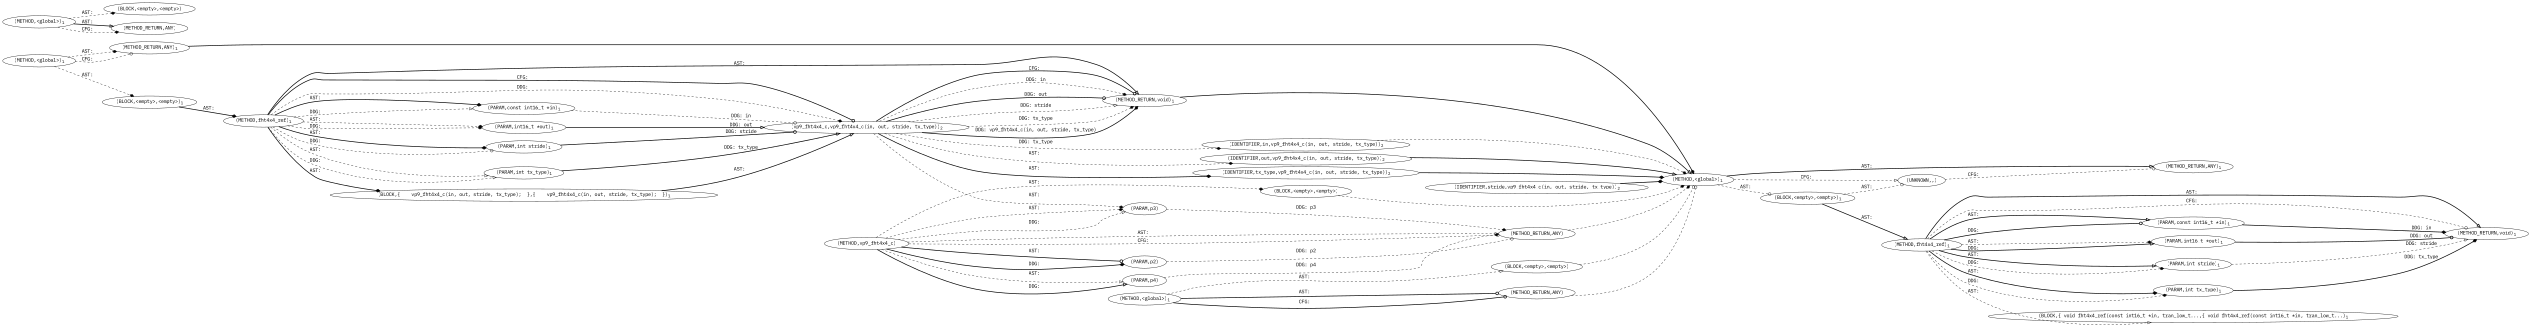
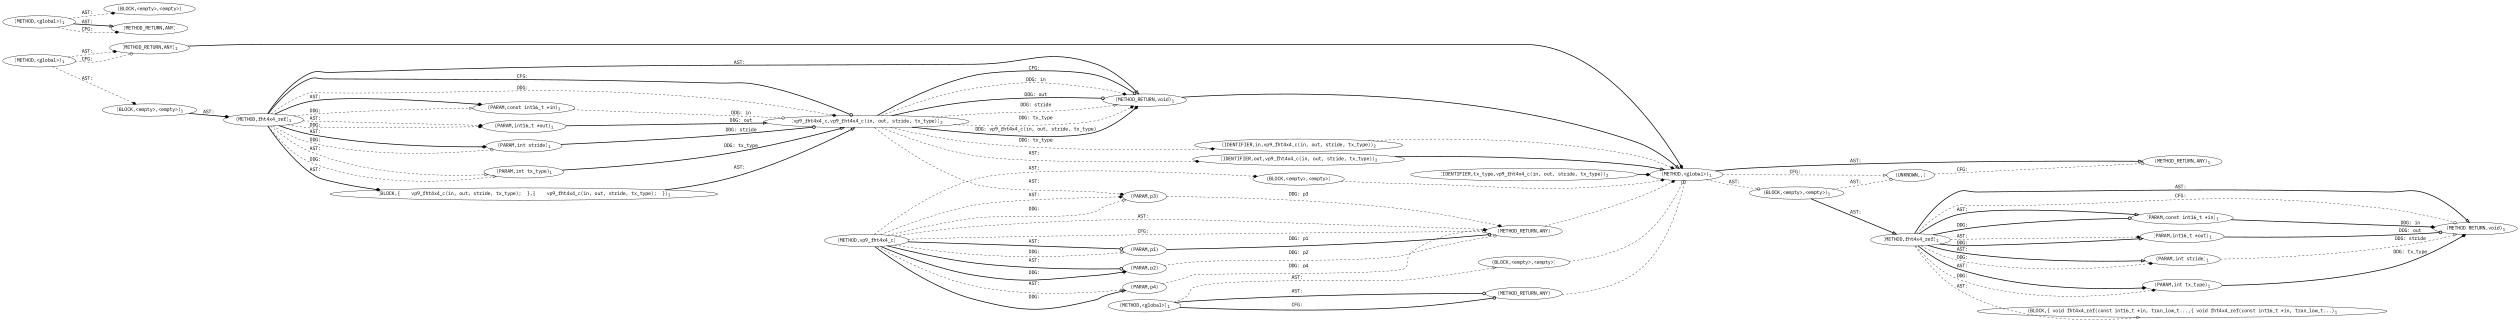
edge "(vp9_fht4x4_c,vp9_fht4x4_c(in, out, stride, tx_type))" -> "(IDENTIFIER,tx_type,vp9_fht4x4_c(in, out, stride, tx_type))": removed, label "AST:"
node "(IDENTIFIER,stride,vp9_fht4x4_c(in, out, stride, tx_type))": removed
node "(PARAM,p1)": added
